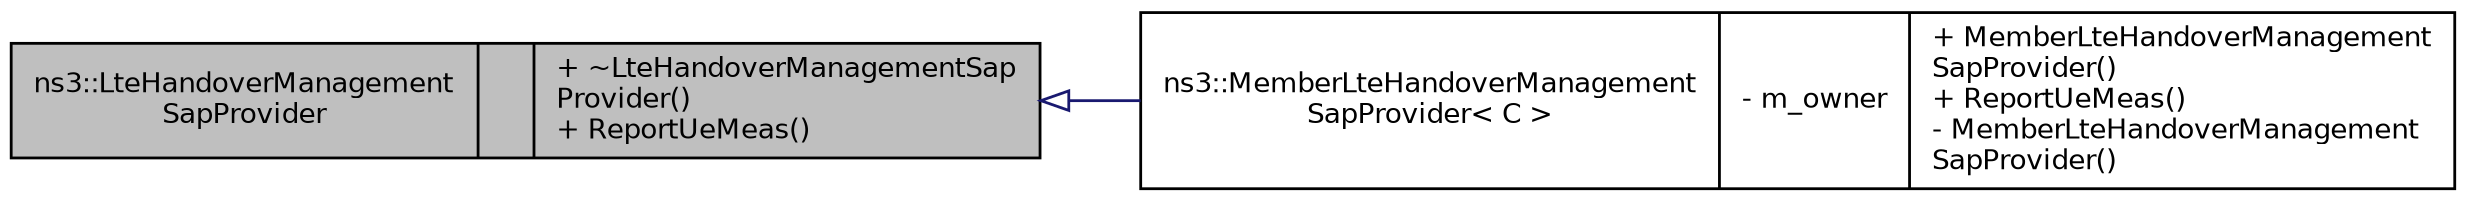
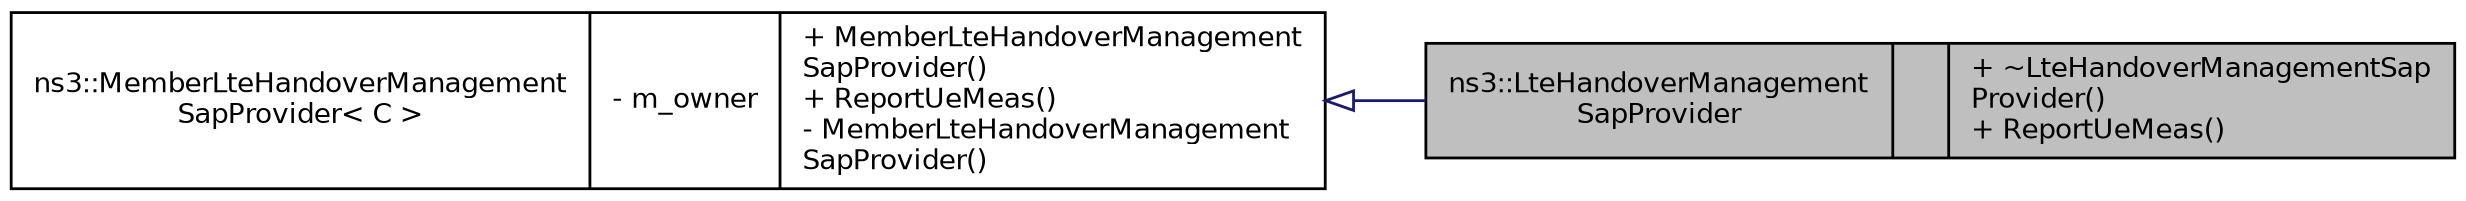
edge "ns3::MemberLteHandoverManagement" -> "ns3::LteHandoverManagement": reversed
